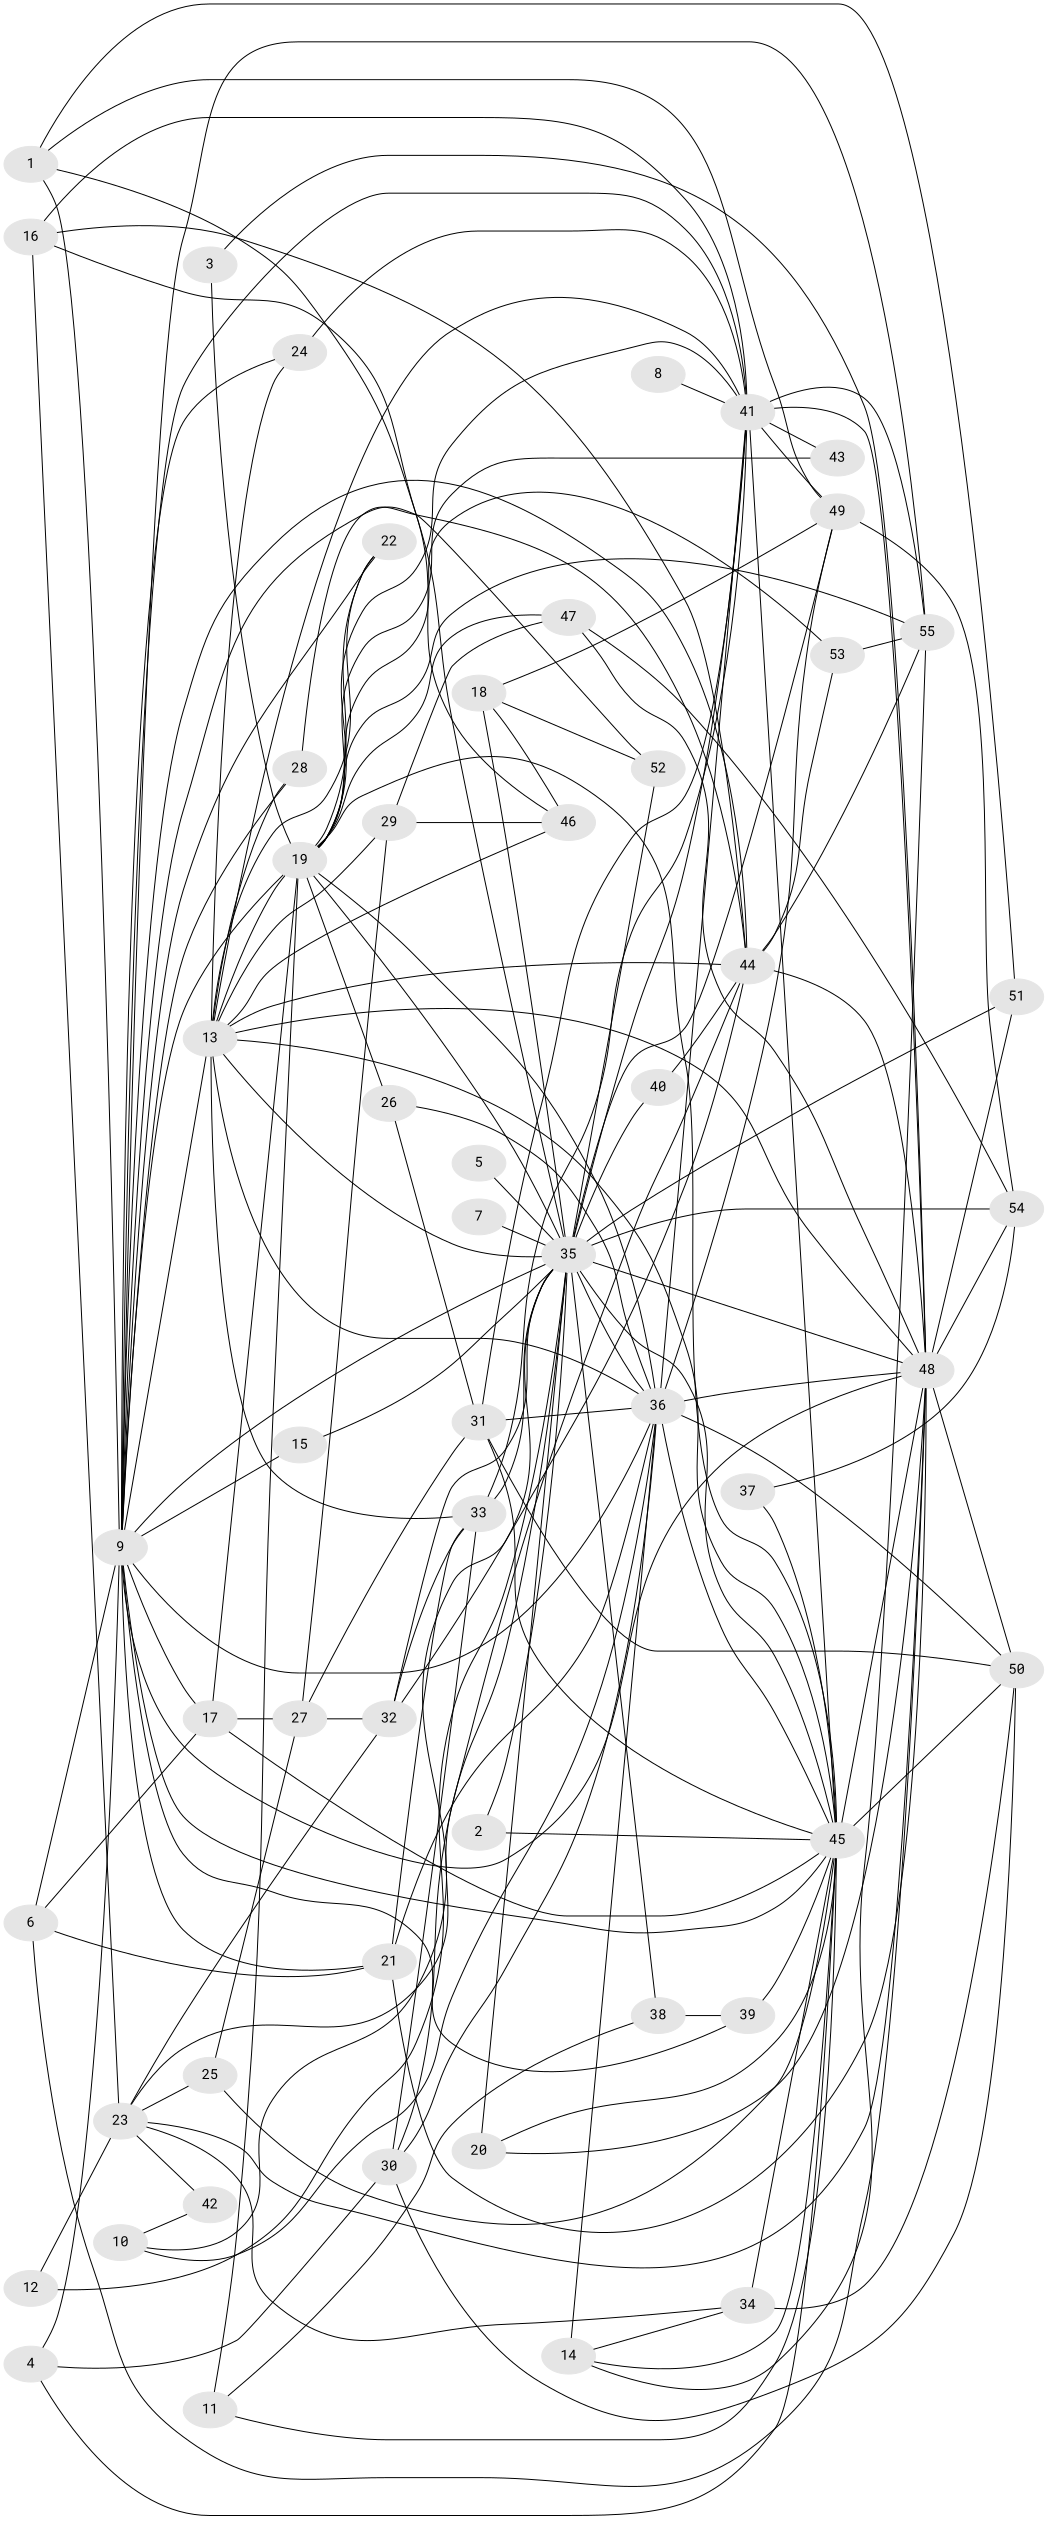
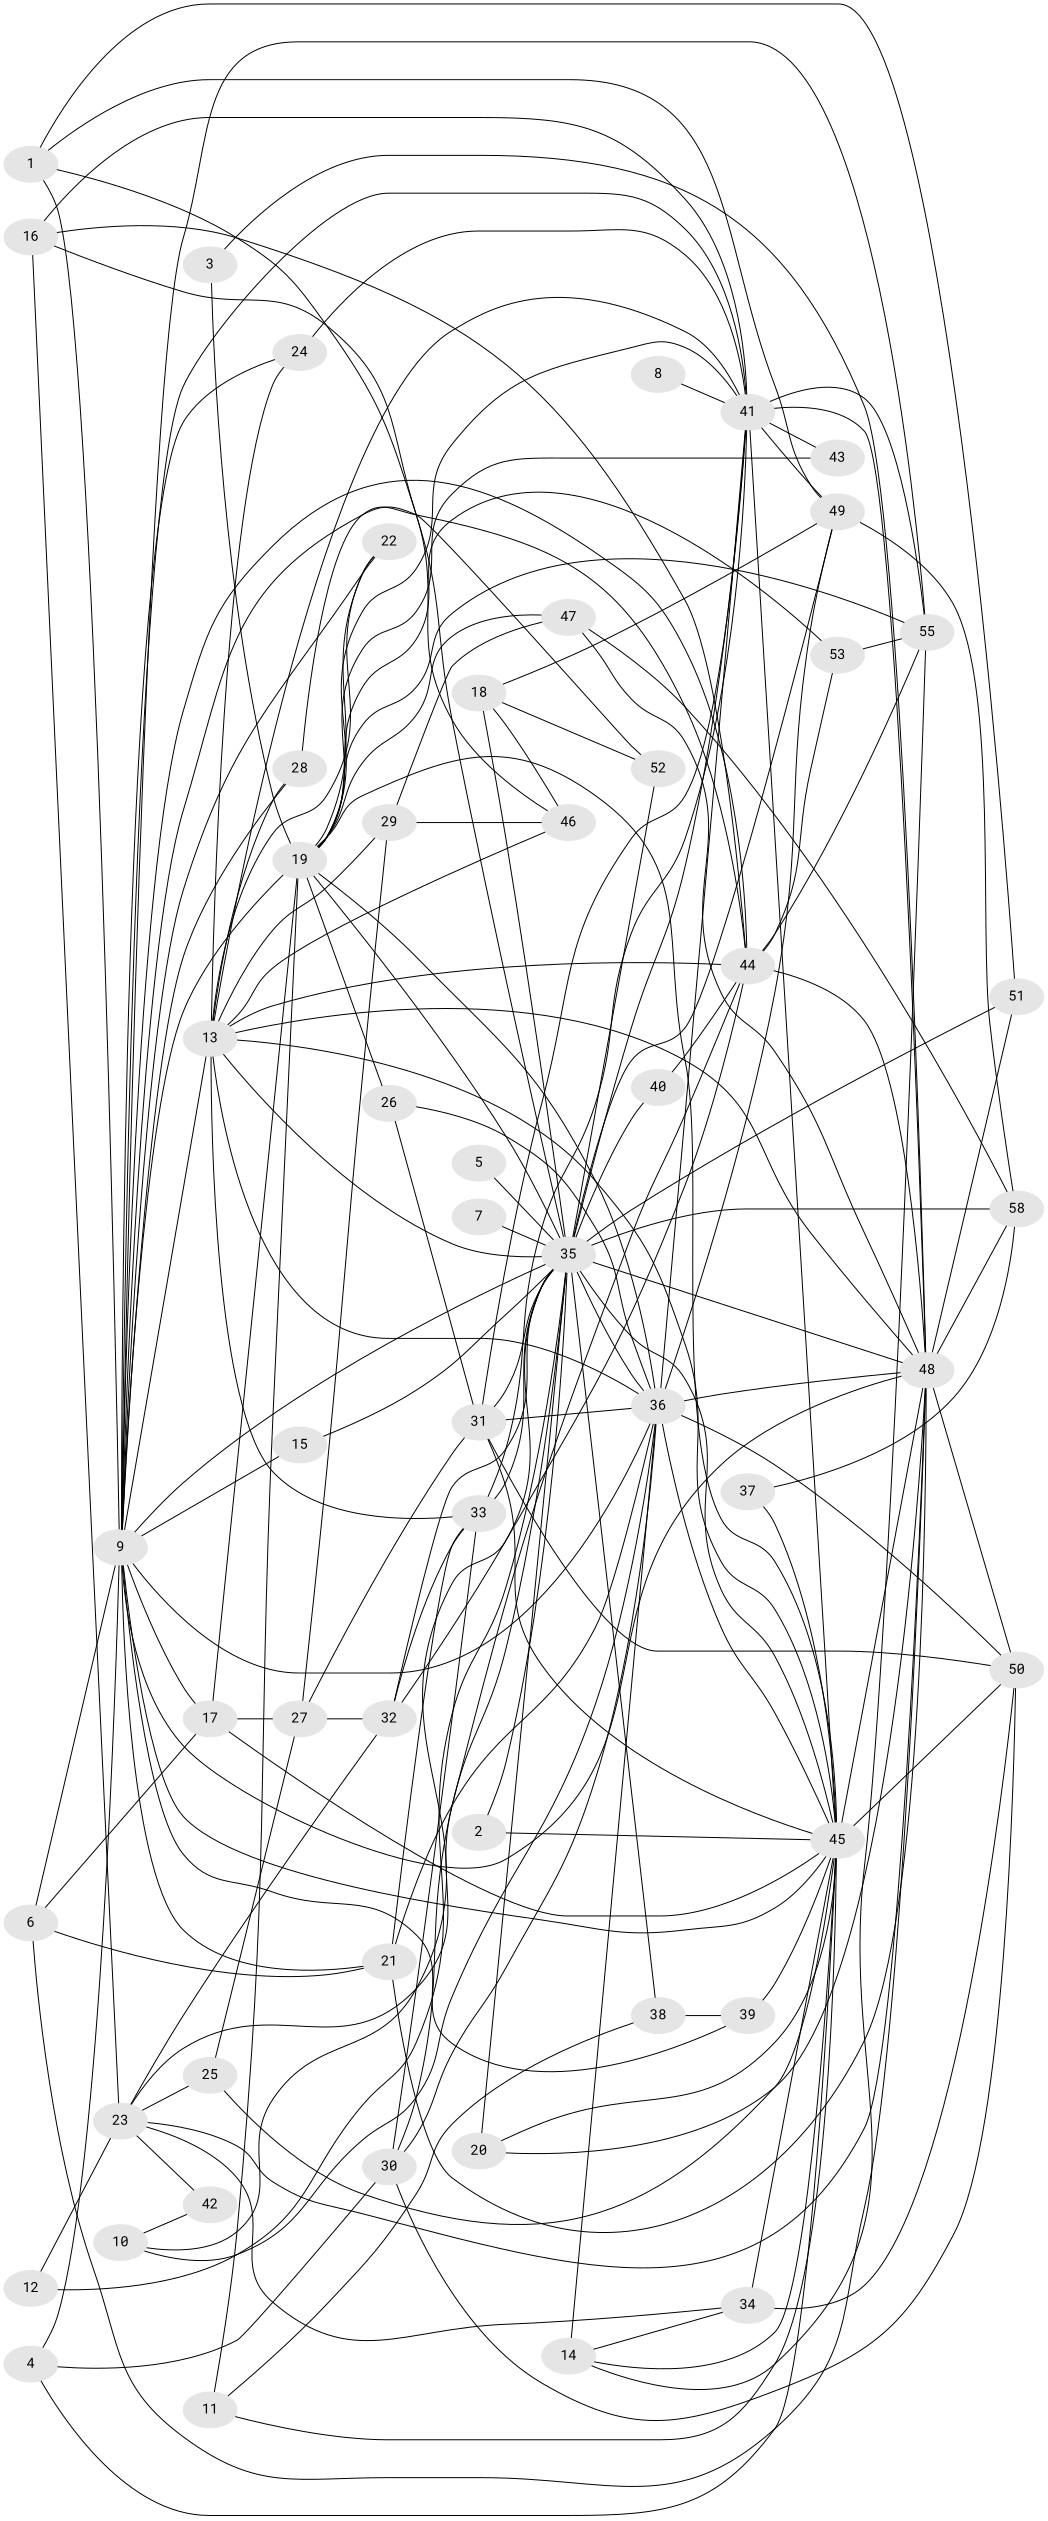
edge "19" -- "13": removed
node "54": label "54" -> "58"
edge "35" -- "31": added
